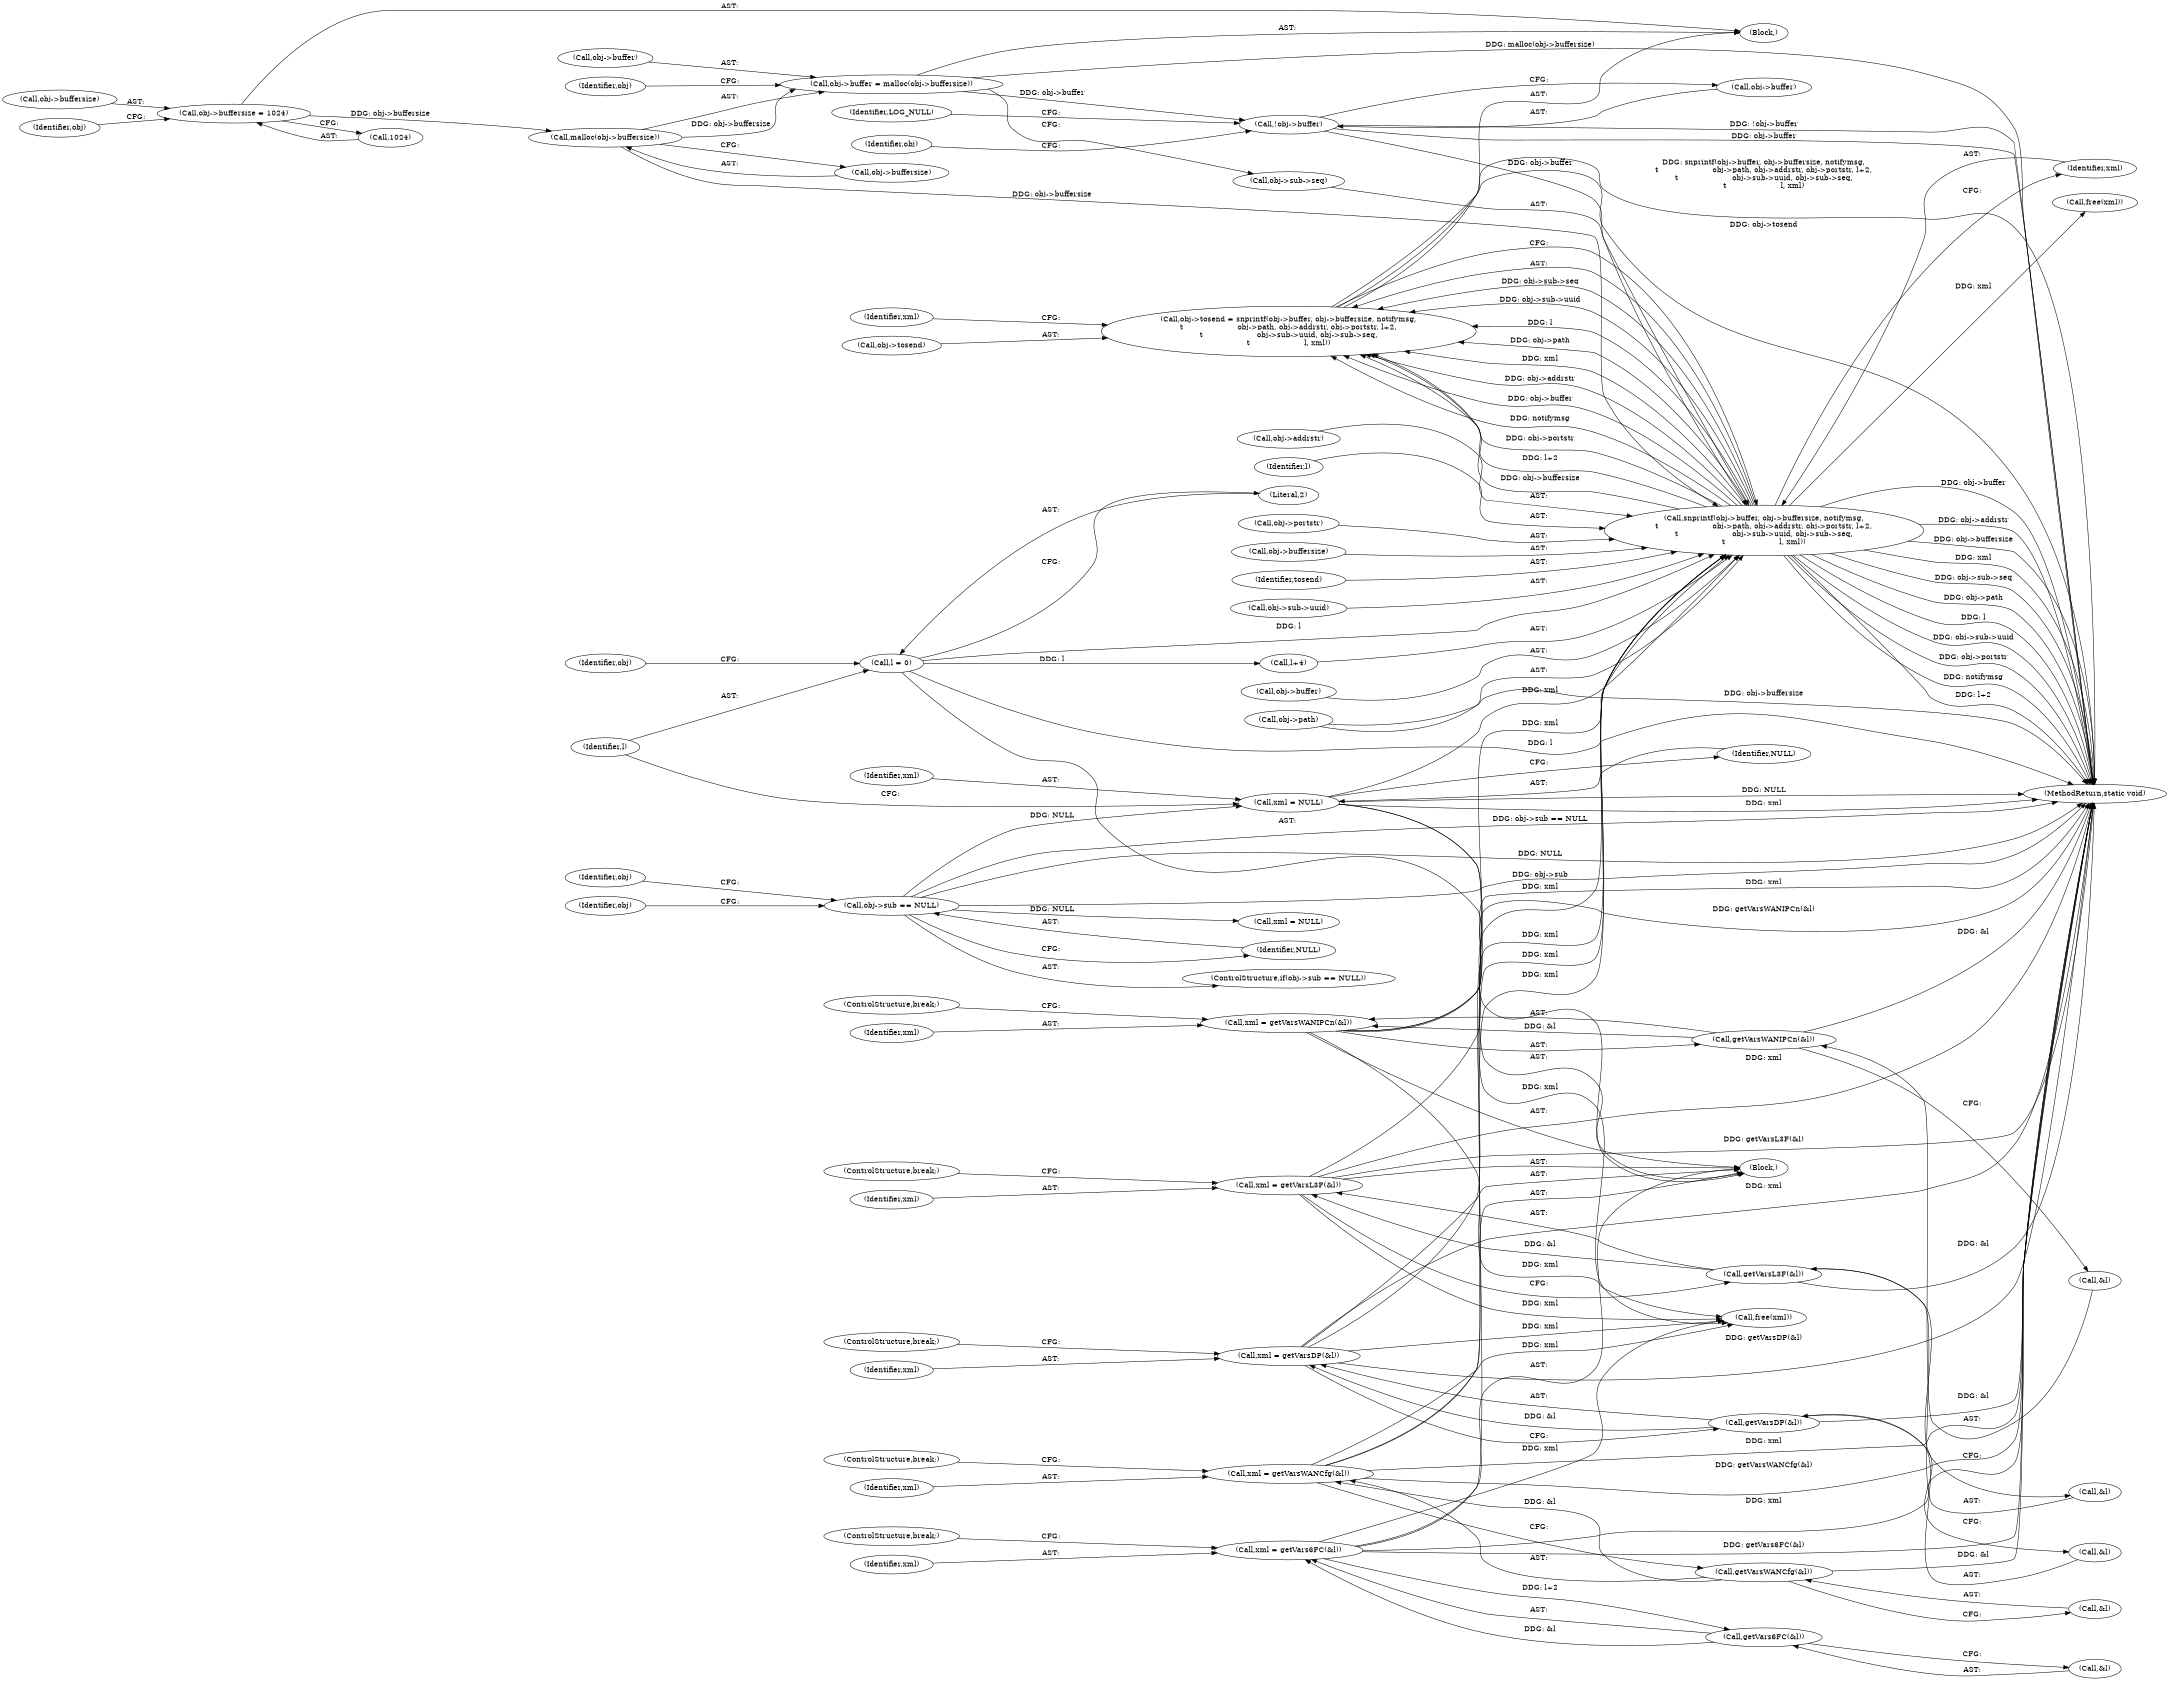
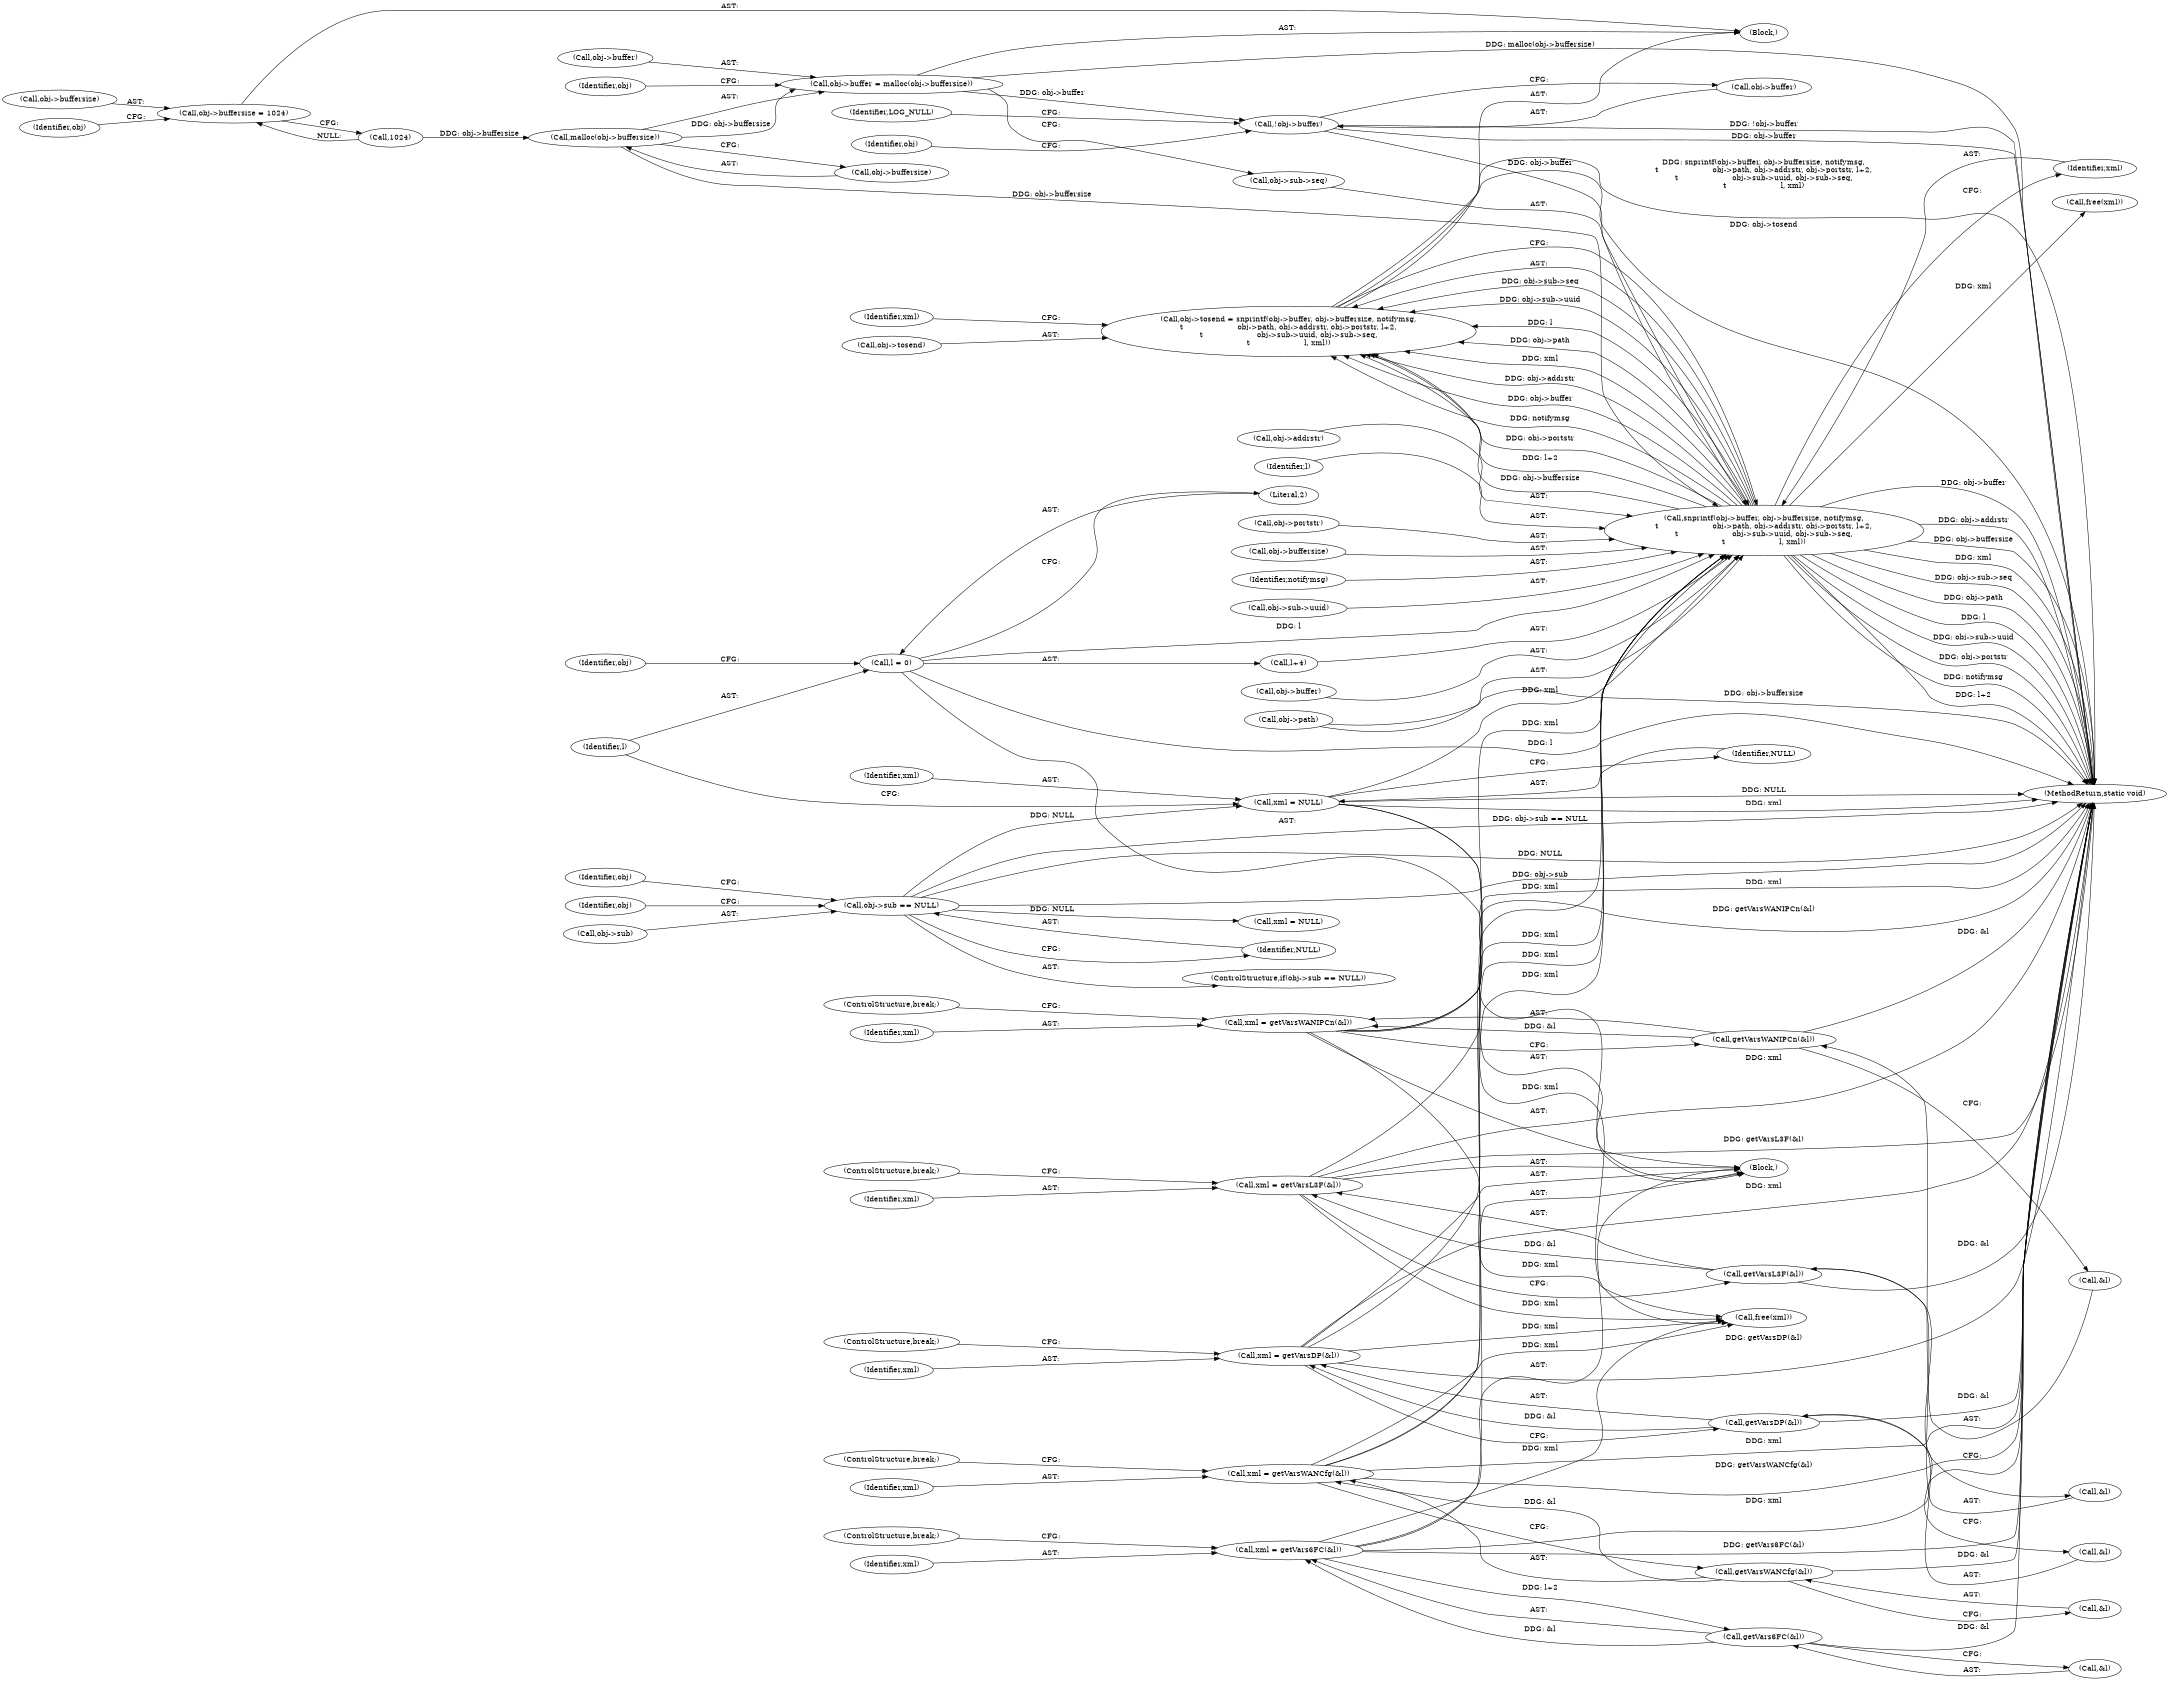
edge "(Call,obj->buffersize = 1024)" -> "(Call,malloc(obj->buffersize))": now "(Call,1024)" -> "(Call,malloc(obj->buffersize))"
edge "(Call,1024)" -> "(Call,obj->buffersize = 1024)": label "AST: " -> "NULL: "
node "(Identifier,tosend)": label "(Identifier,tosend)" -> "(Identifier,notifymsg)"
edge "(Call,l = 0)" -> "(Call,l+4)": label "DDG: l" -> "AST: "
node "(Call,obj->sub)": added
edge "(Call,xml = getVarsWANIPCn(&l))" -> "(Call,getVarsWANIPCn(&l))": label "AST: " -> "CFG: "
edge "(Call,getVars6FC(&l))" -> "(MethodReturn,static void)": added, label "DDG: &l"
